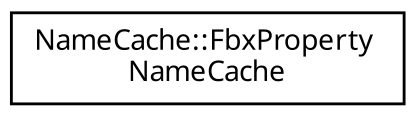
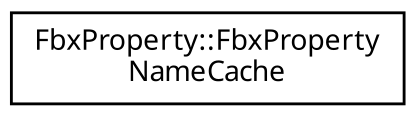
node "NameCache::FbxProperty NameCache": label "NameCache::FbxProperty NameCache" -> "FbxProperty::FbxProperty NameCache"
